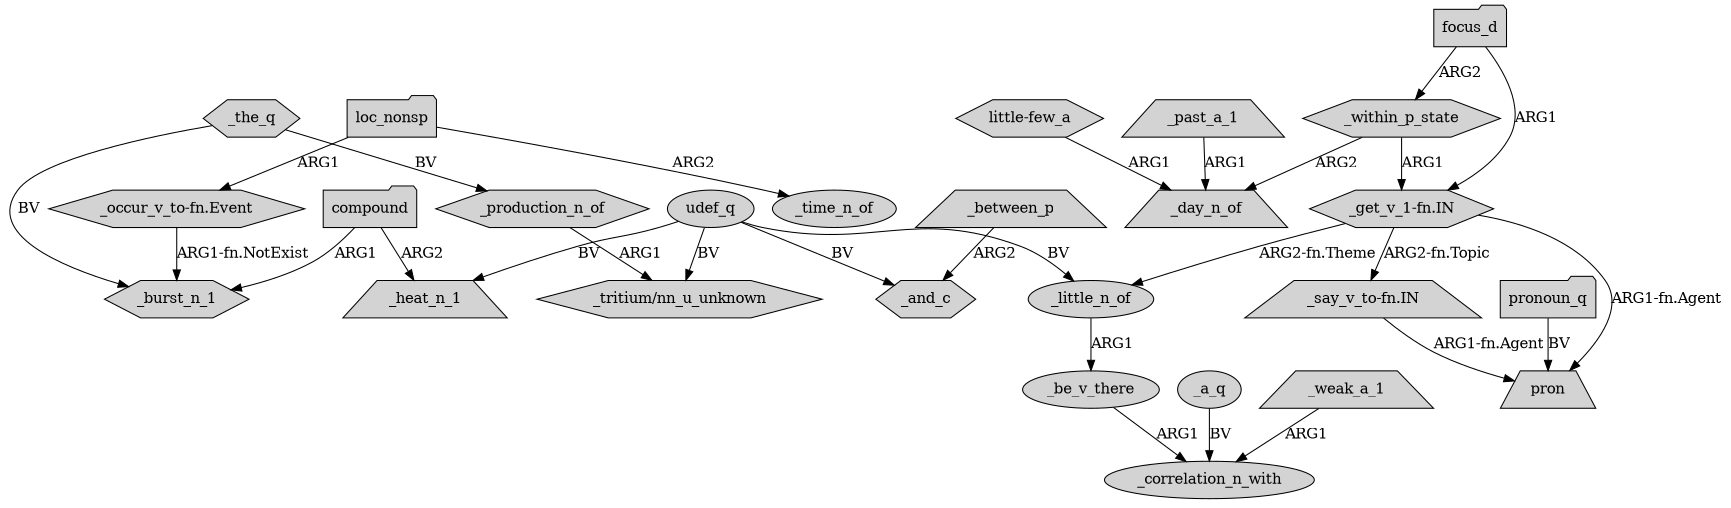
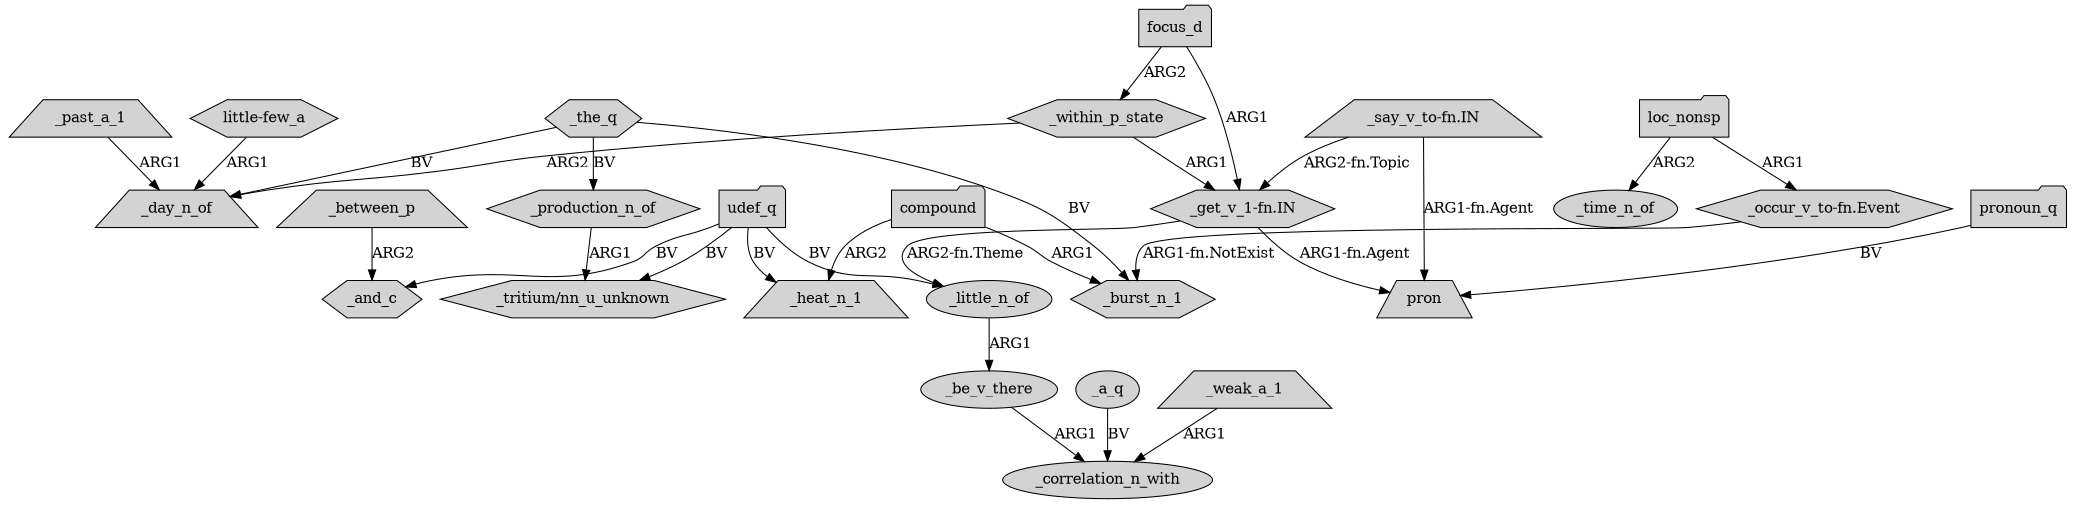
edge "_the_q" -> "_day_n_of": added, label "BV"
node "udef_q": shape ellipse -> folder
edge "_get_v_1-fn.IN" -> "_say_v_to-fn.IN": reversed
